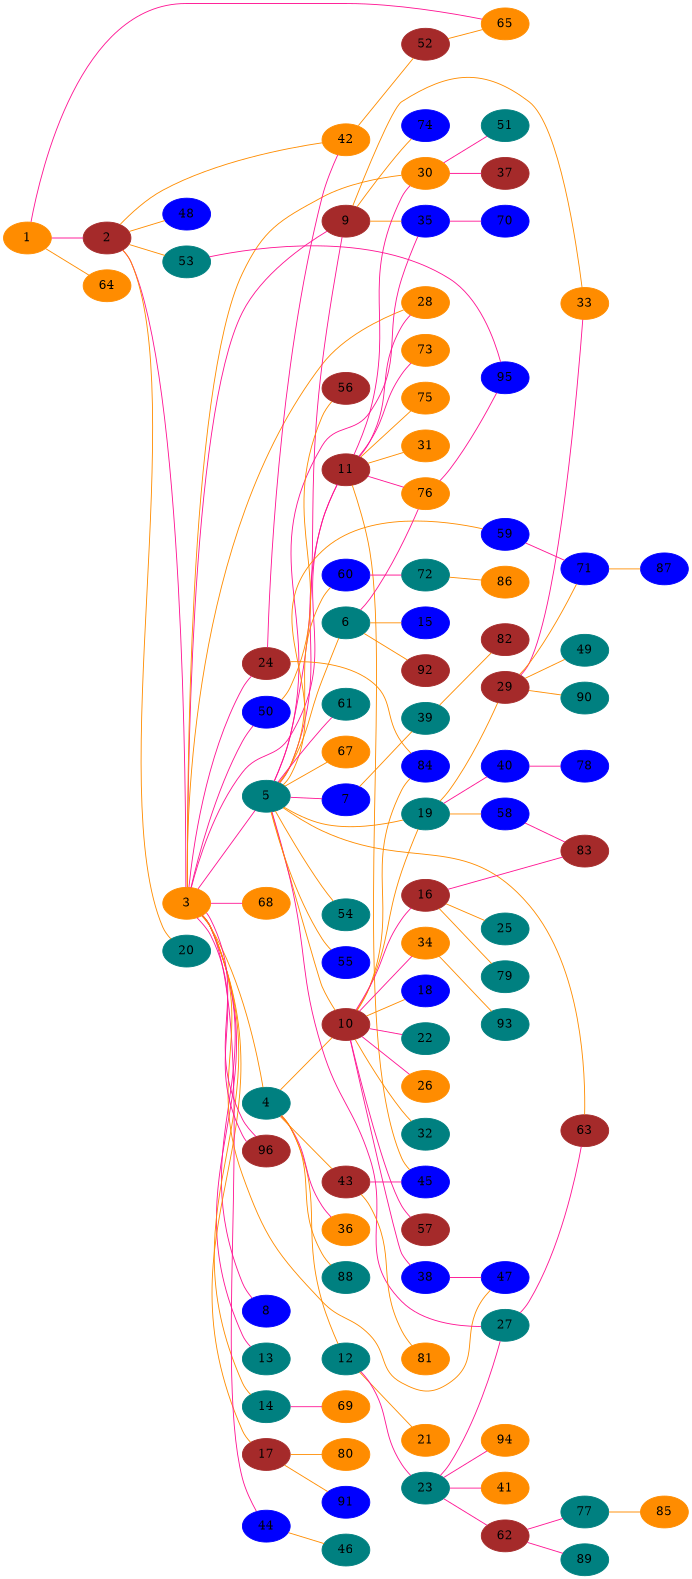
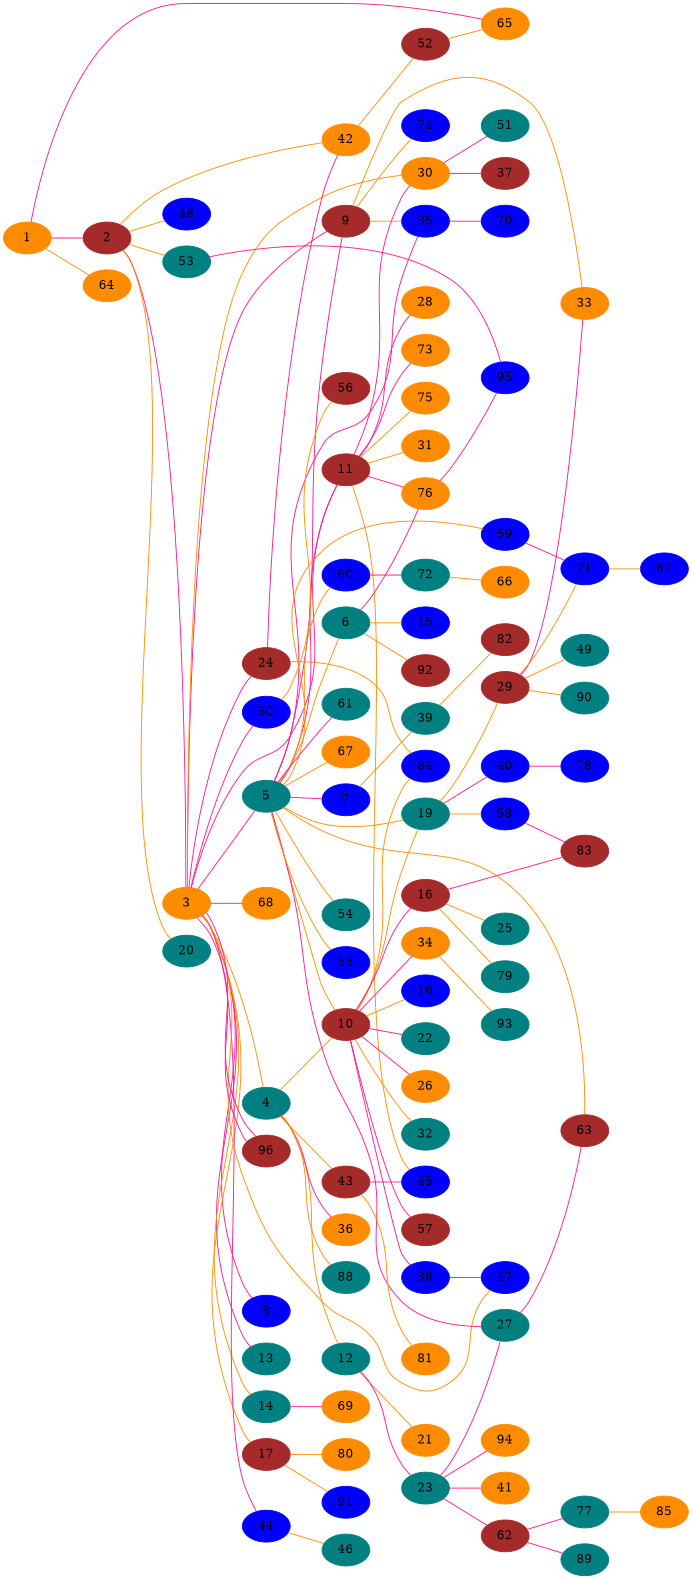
edge "28" -- "3": removed
node "86": label "86" -> "66"
